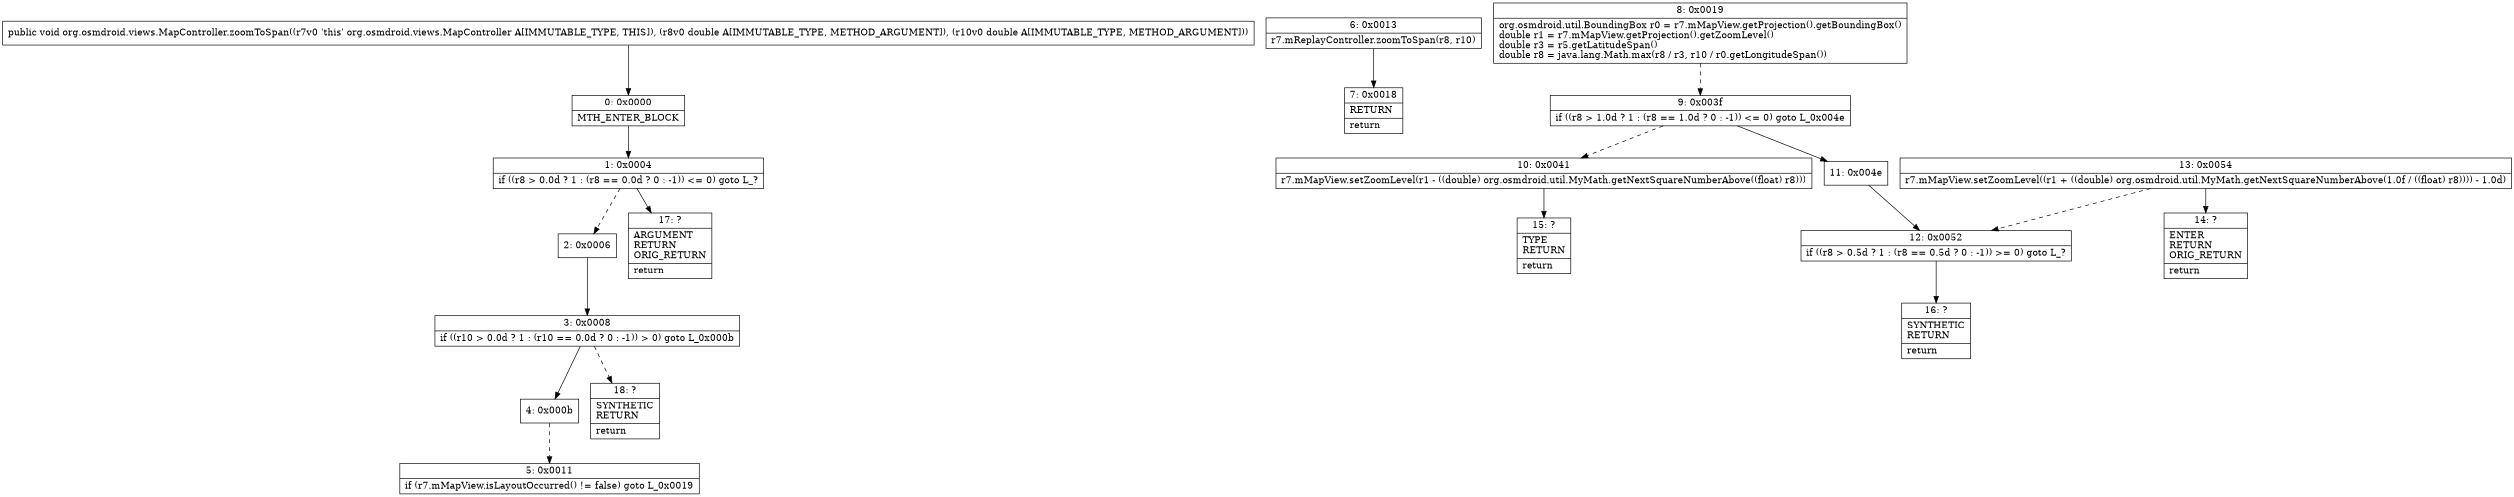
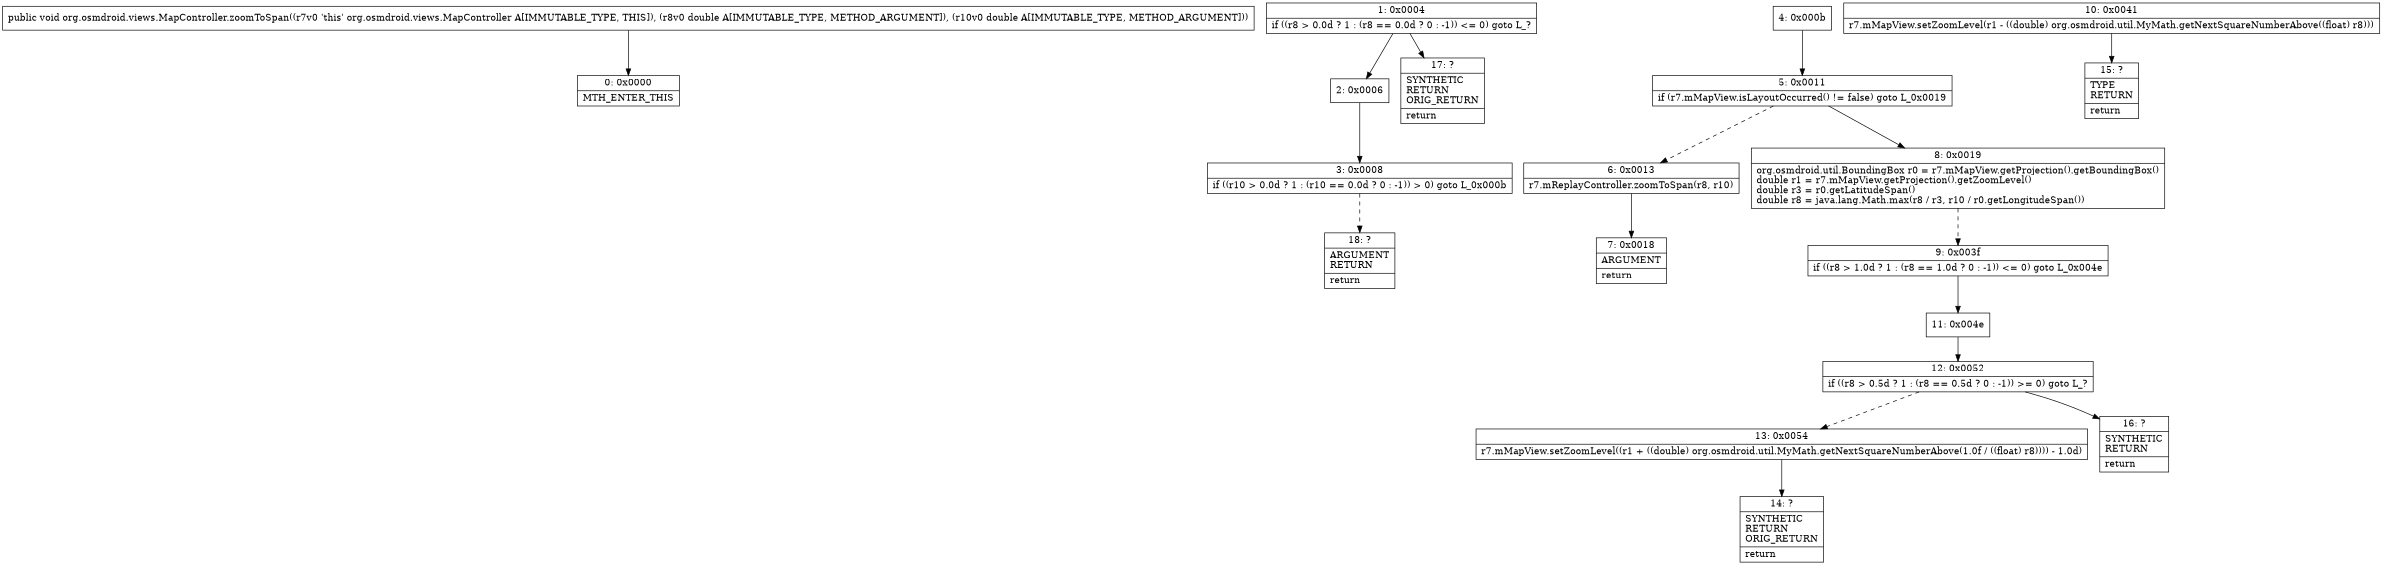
node "8: 0x0019": text "double r3 = r5.getLatitudeSpan()" -> "double r3 = r0.getLatitudeSpan()"
node "7: 0x0018": text "RETURN" -> "ARGUMENT"
node "0: 0x0000": text "MTH_ENTER_BLOCK" -> "MTH_ENTER_THIS"
edge "5: 0x0011" -> "8: 0x0019": added
edge "5: 0x0011" -> "6: 0x0013": added
edge "0: 0x0000" -> "1: 0x0004": removed
edge "9: 0x003f" -> "10: 0x0041": removed
edge "1: 0x0004" -> "2: 0x0006": style dashed -> solid
edge "13: 0x0054" -> "12: 0x0052": reversed
node "17: ?": text "ARGUMENT" -> "SYNTHETIC"
node "14: ?": text "ENTER" -> "SYNTHETIC"
edge "3: 0x0008" -> "4: 0x000b": removed
node "18: ?": text "SYNTHETIC" -> "ARGUMENT"
edge "4: 0x000b" -> "5: 0x0011": style dashed -> solid
